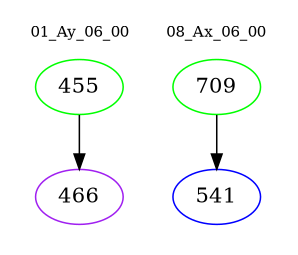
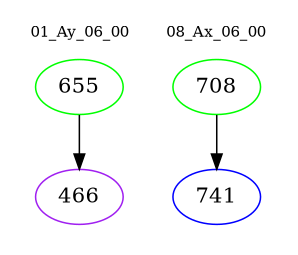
node "455": label "455" -> "655"
node "709": label "709" -> "708"
node "541": label "541" -> "741"
